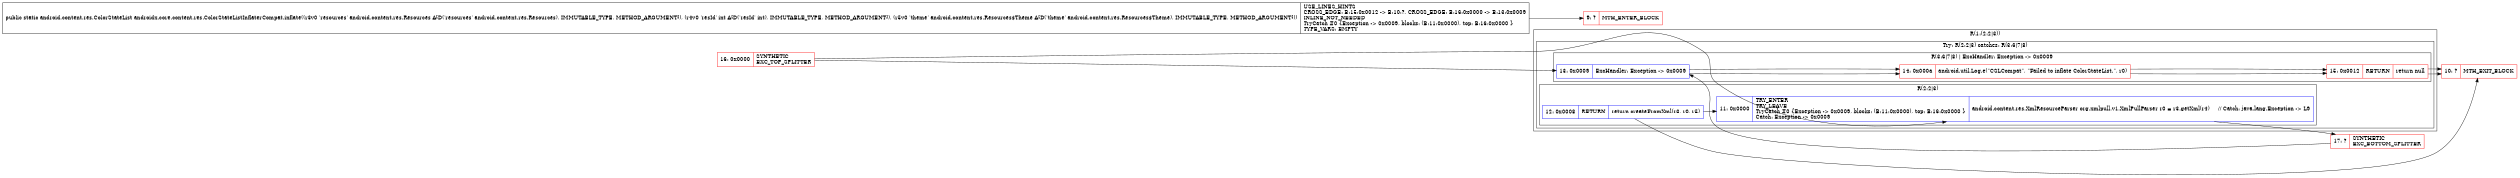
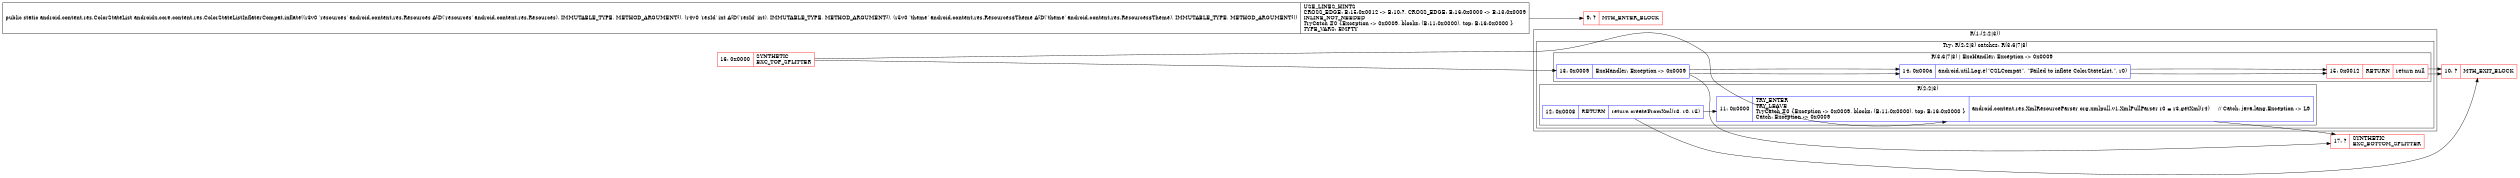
node "14: 0x000a": color red -> blue
edge "17: ?" -> "13: 0x0009": reversed
